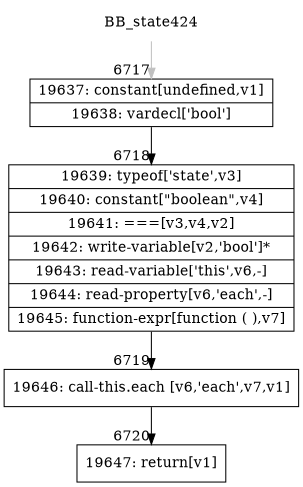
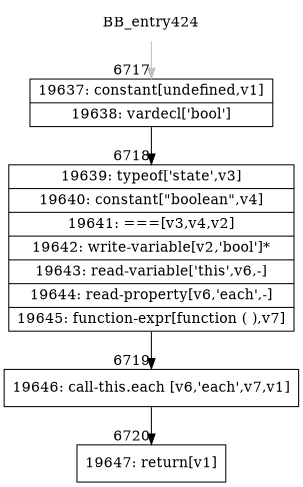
node "BB_state424": label "BB_state424" -> "BB_entry424"
